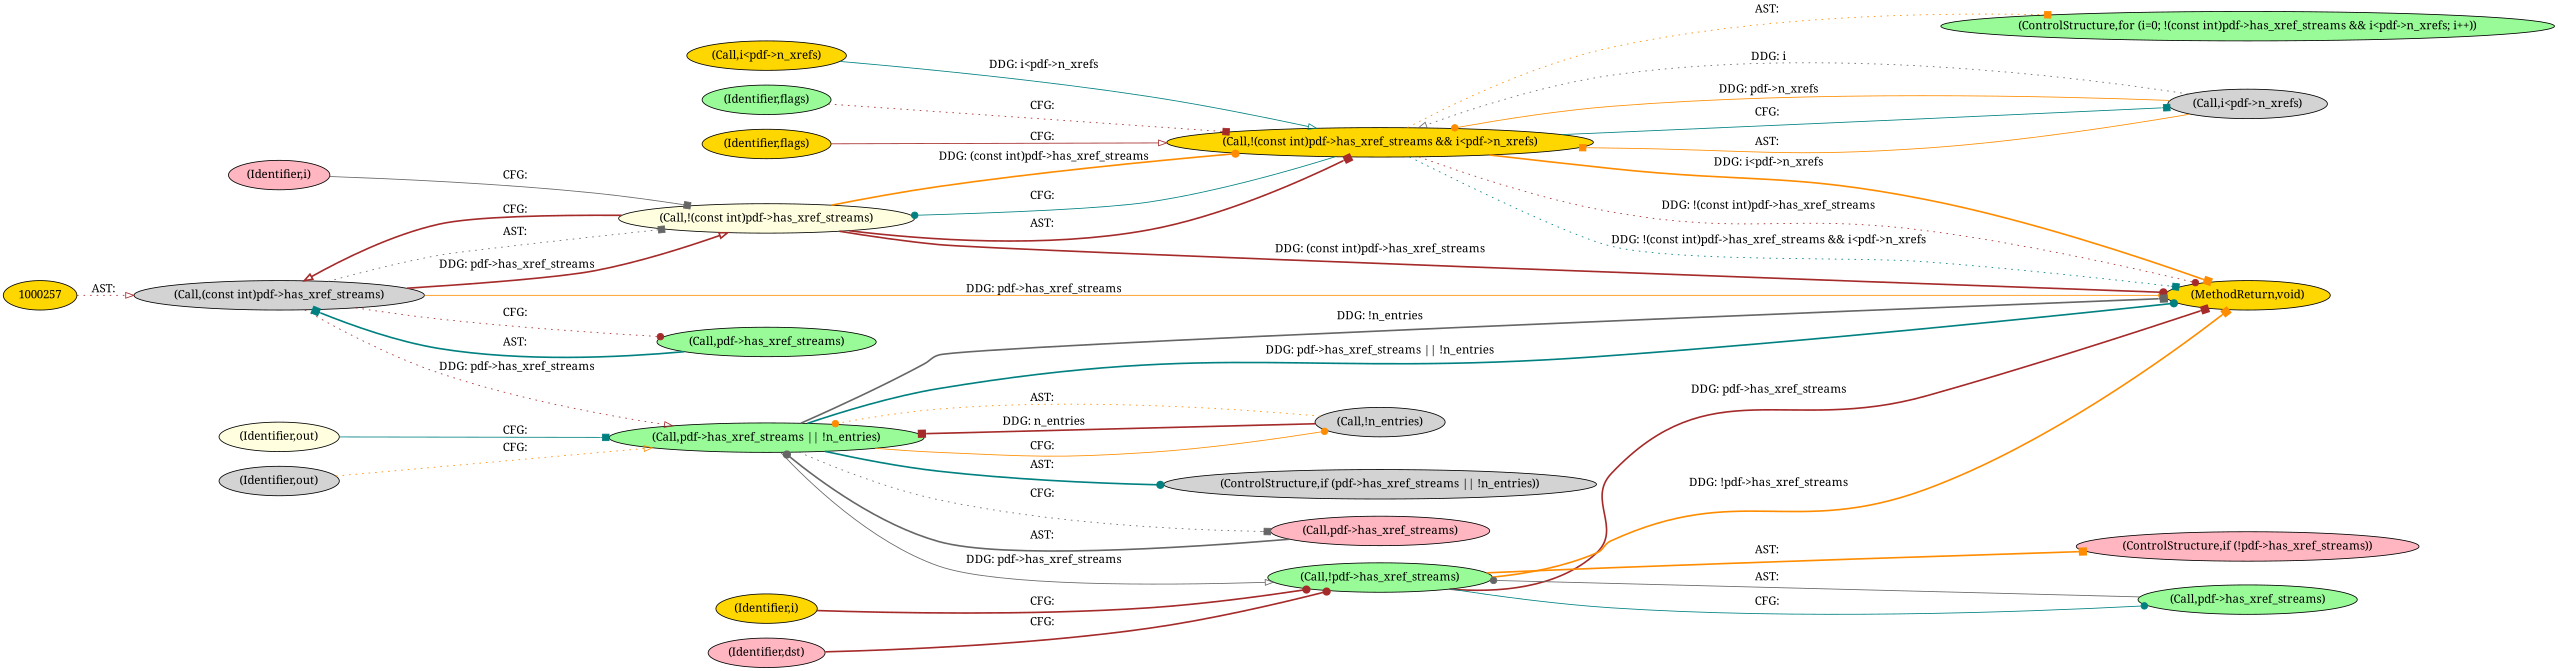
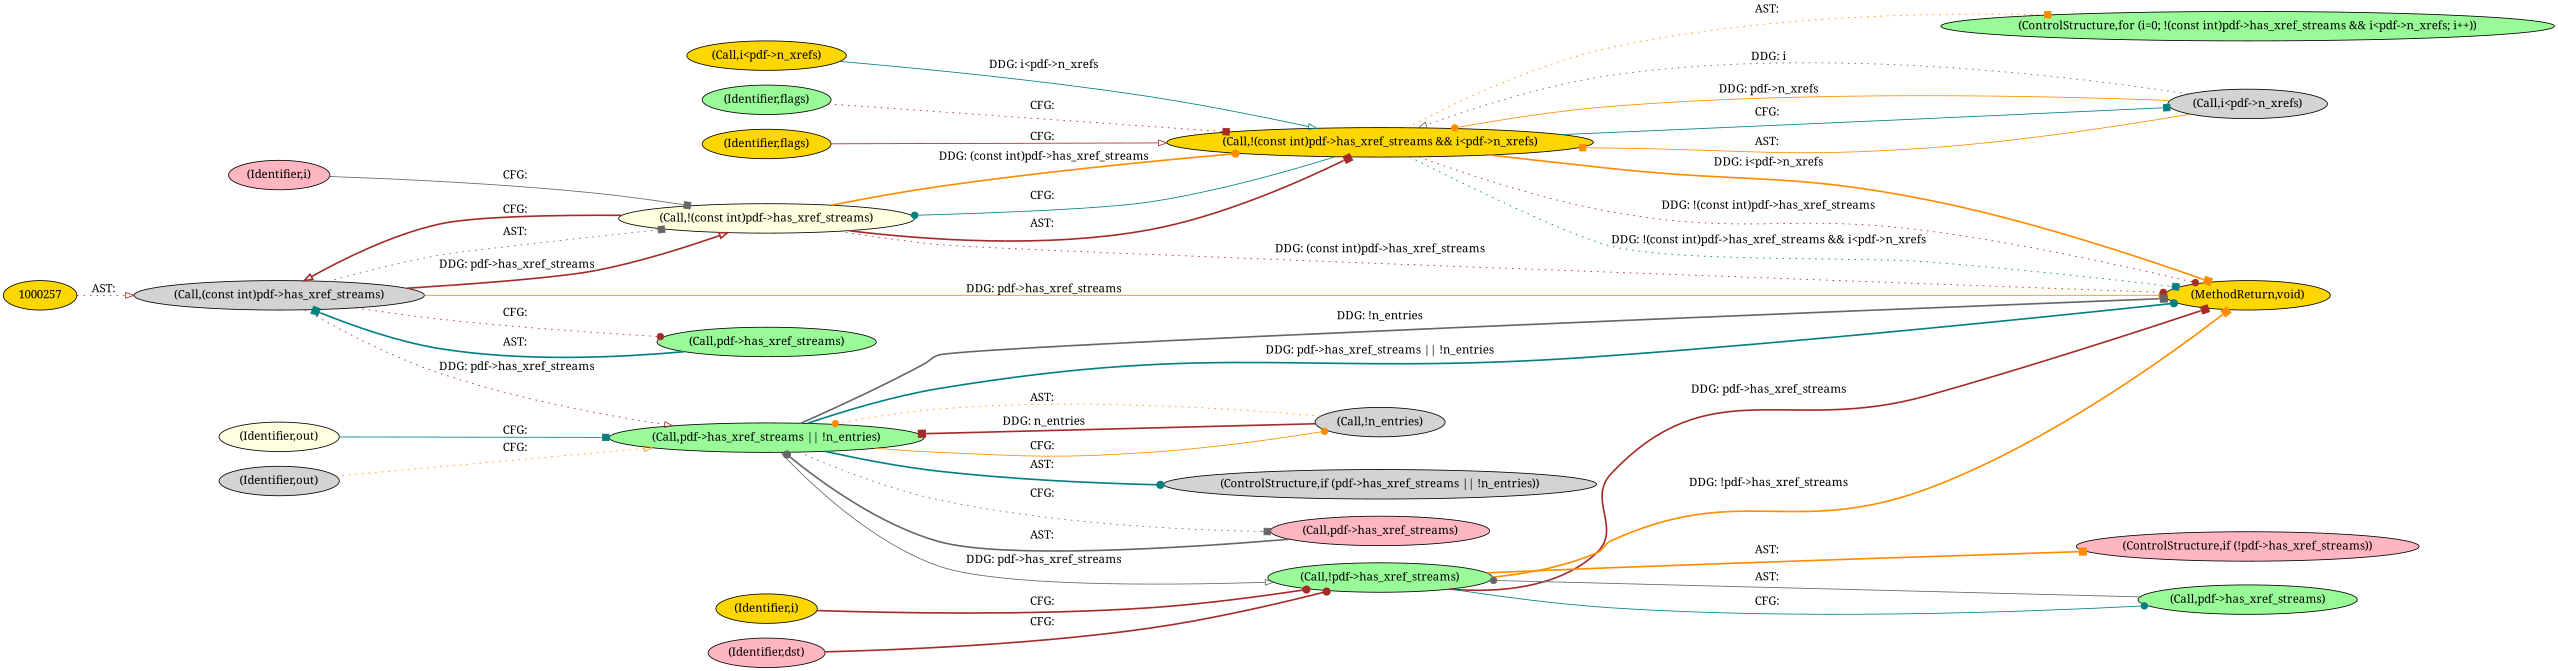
edge "(Call,!(const int)pdf->has_xref_streams)" -> "(MethodReturn,void)": style bold -> dotted
